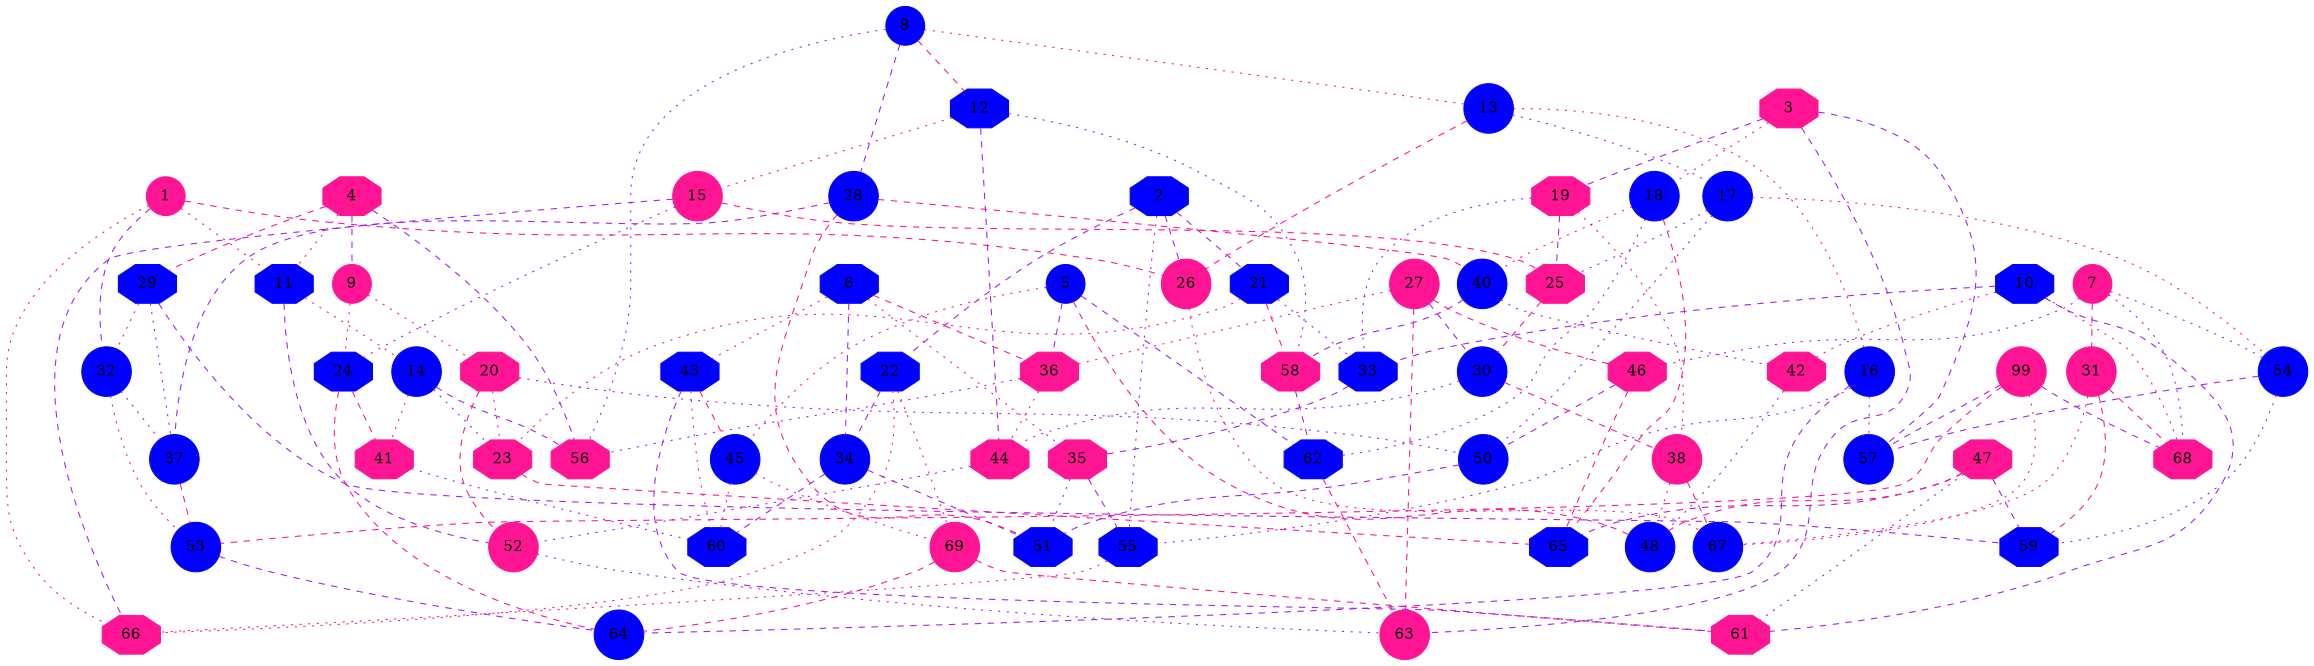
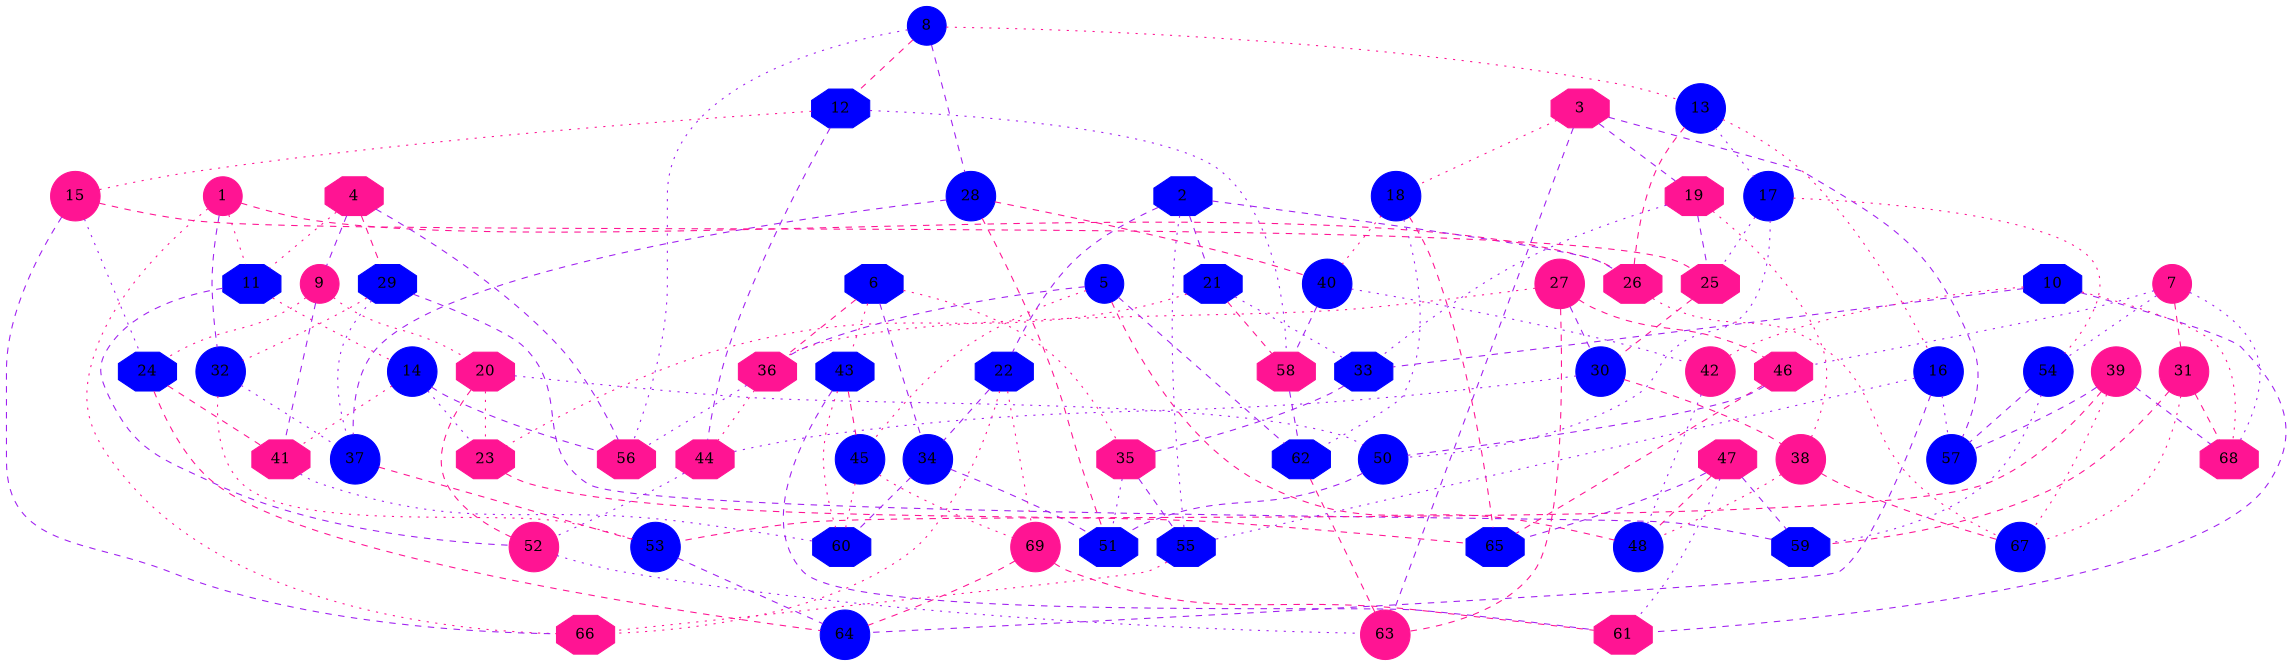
node "26": shape circle -> octagon
edge "9" -- "41": added
node "42": shape octagon -> circle
node "99": label "99" -> "39"
